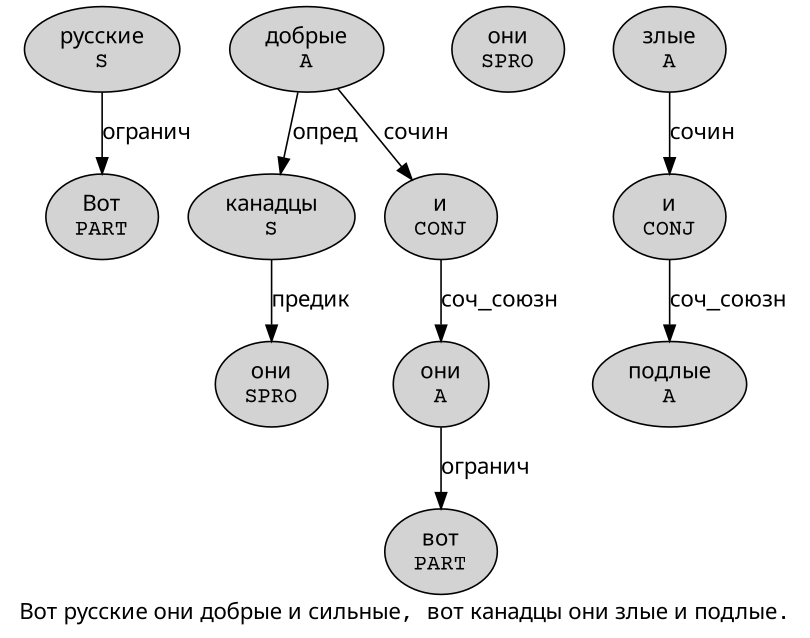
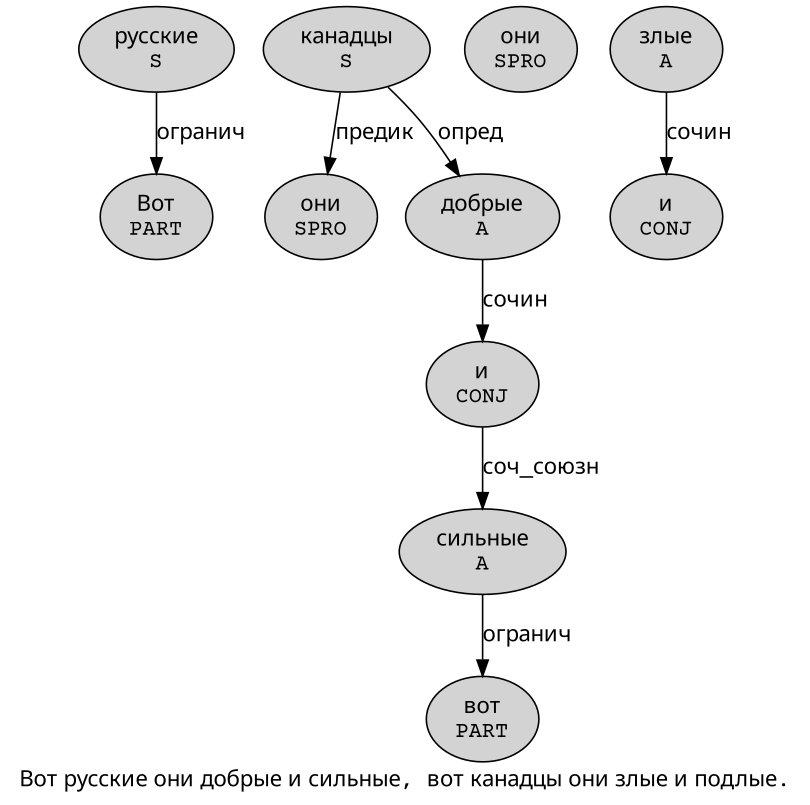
edge "добрые A" -> "канадцы S": reversed
node "они A": label "они A" -> "сильные A"
node "подлые A": removed
